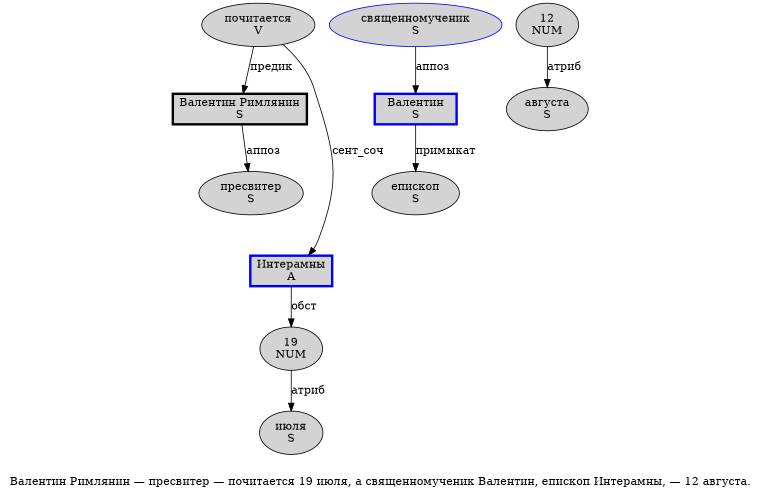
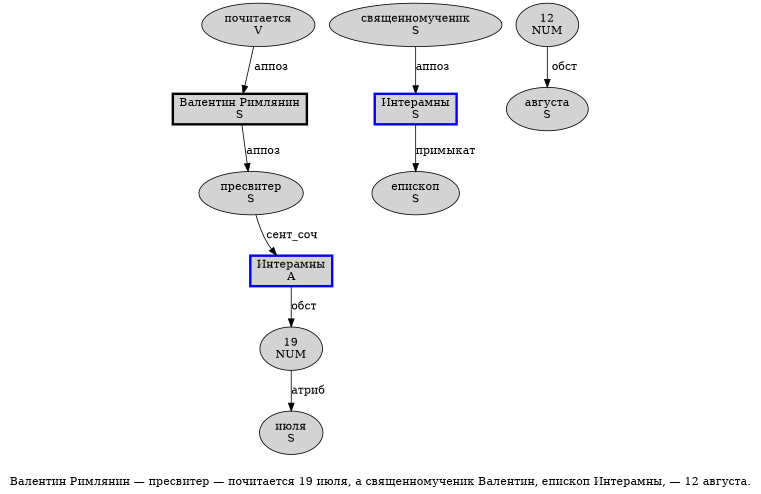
node "священномученик S": color blue -> black
edge "почитается V" -> "Валентин Римлянин S": label "предик" -> "аппоз"
edge "12 NUM" -> "августа S": label "атриб" -> "обст"
node "Валентин S": label "Валентин S" -> "Интерамны S"
edge "почитается V" -> "Интерамны A": now "пресвитер S" -> "Интерамны A"
